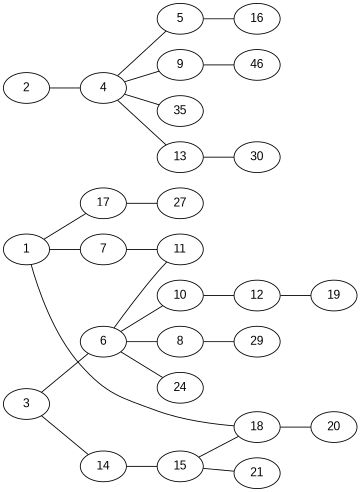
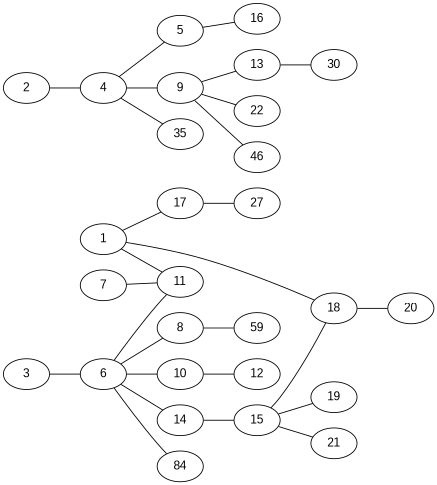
node "22": added
edge "4" -- "13": now "9" -- "13"
edge "1" -- "7": now "1" -- "11"
edge "12" -- "19": now "15" -- "19"
node "29": label "29" -> "59"
node "24": label "24" -> "84"
edge "3" -- "14": now "6" -- "14"
